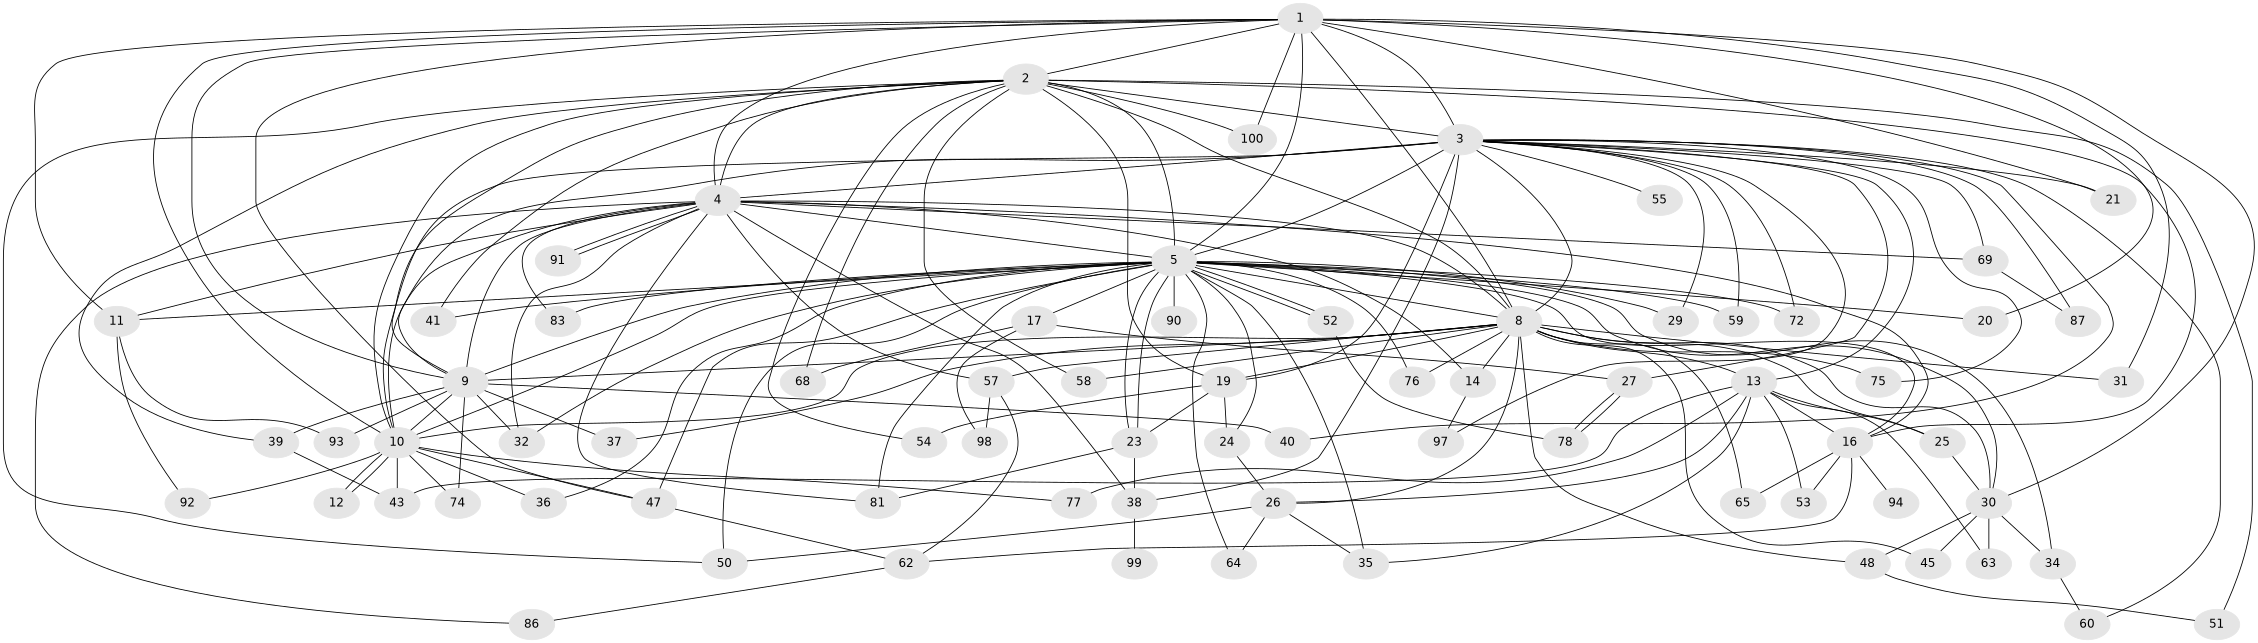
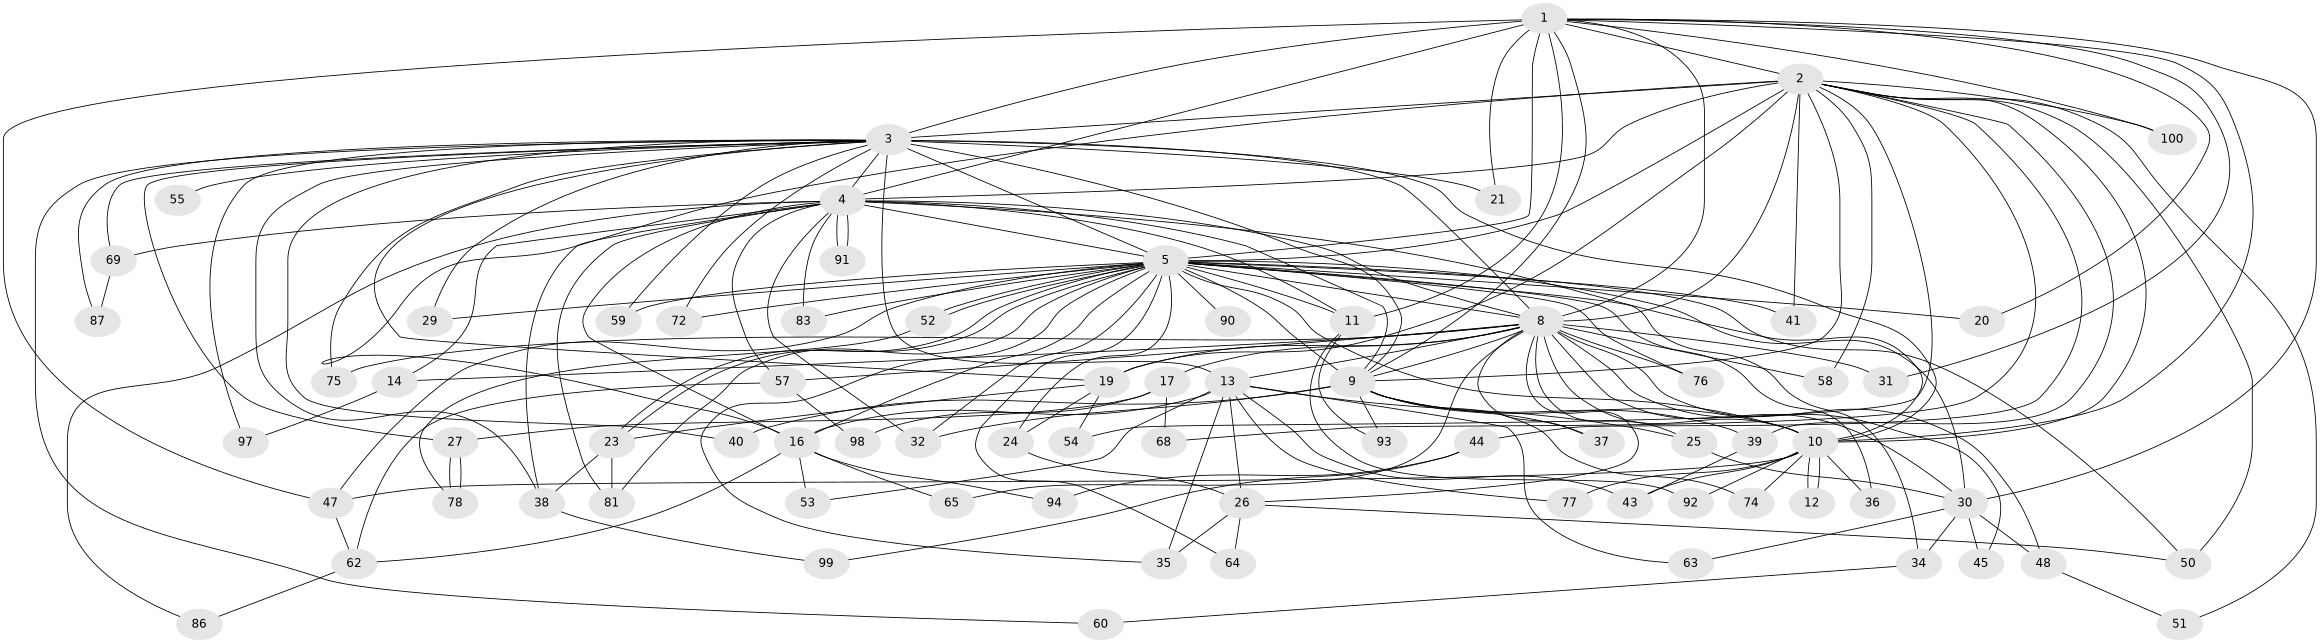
edge "5" -- "17": now "8" -- "17"
node "44": added
